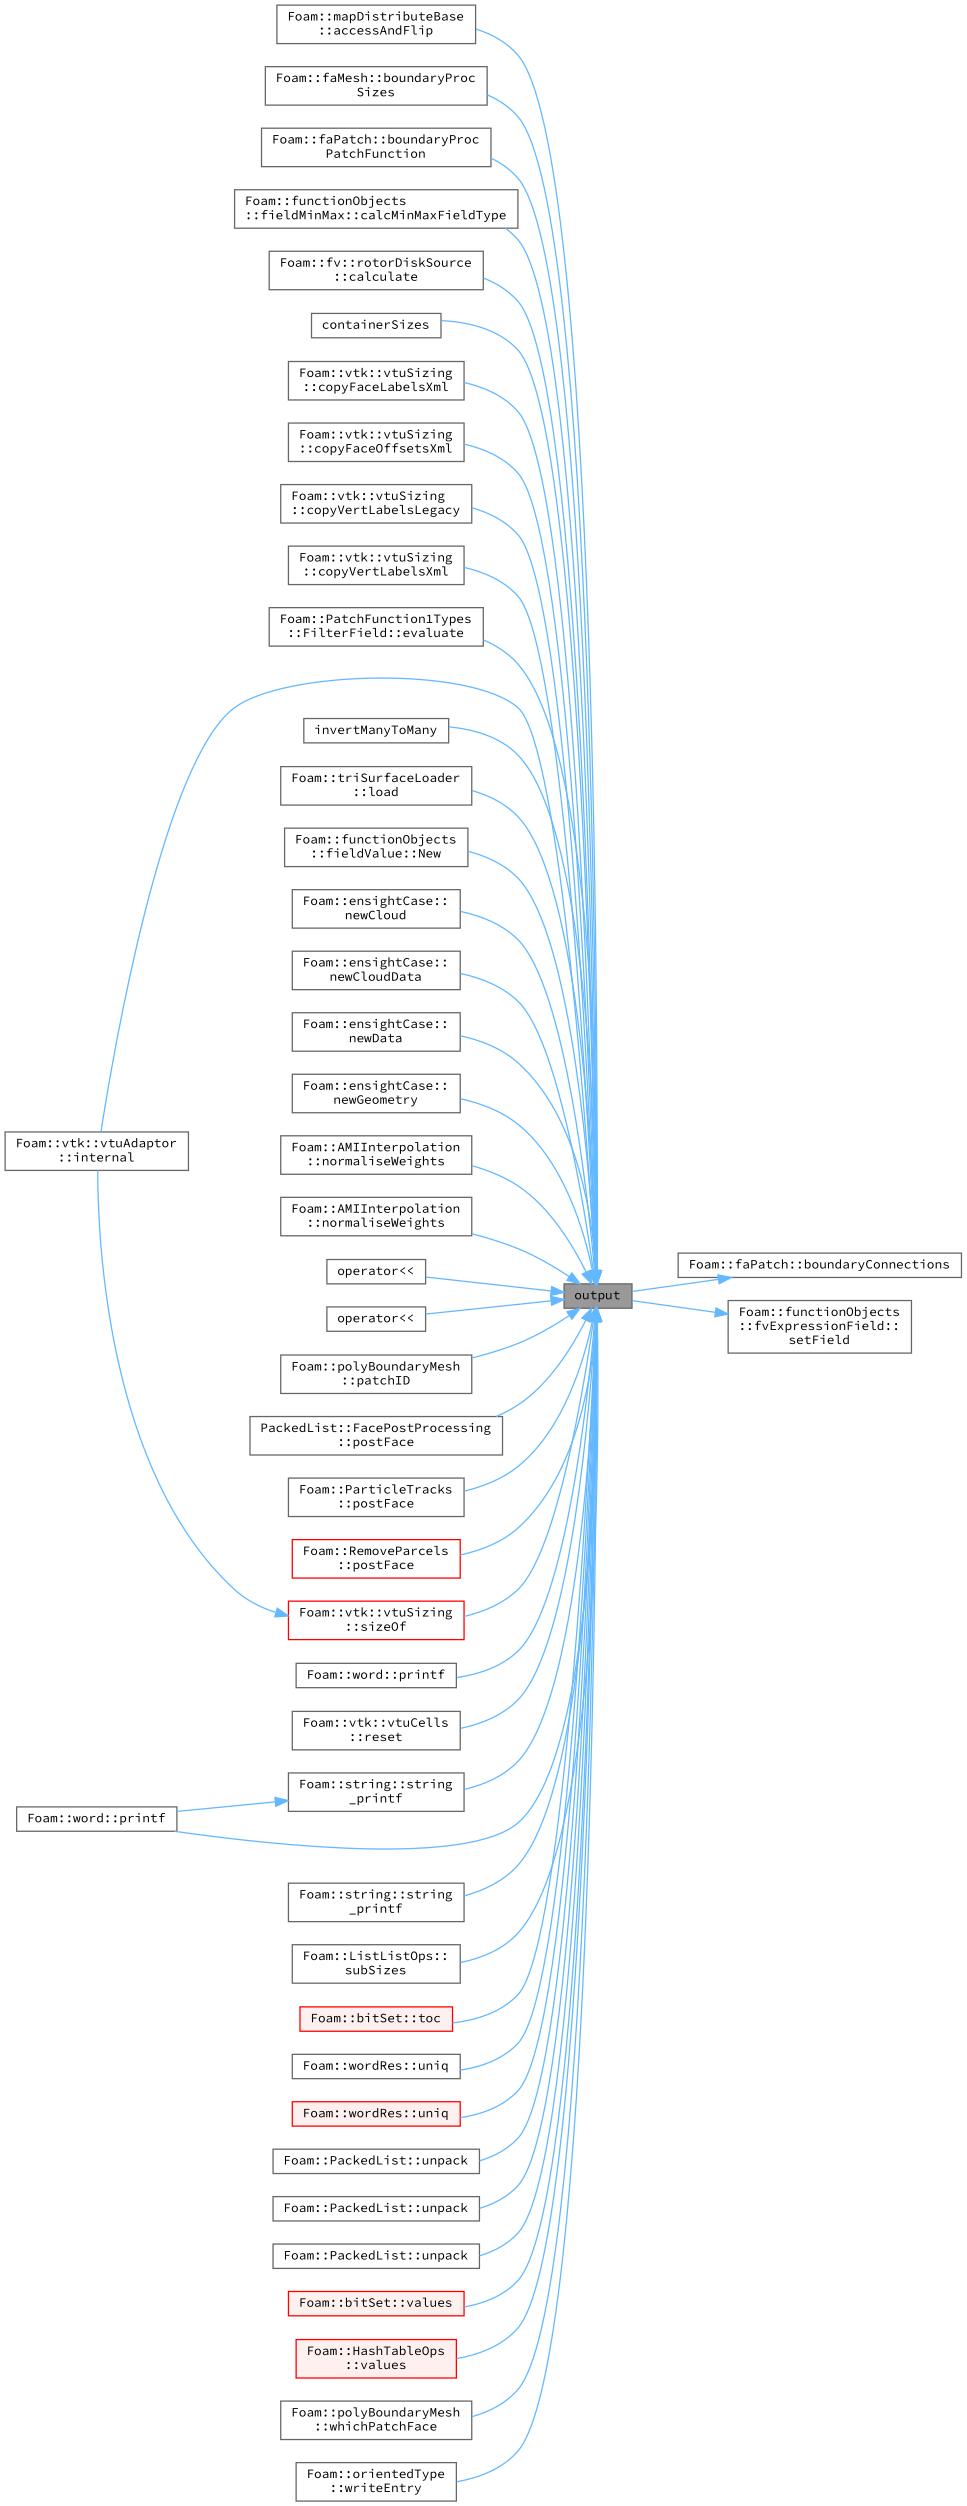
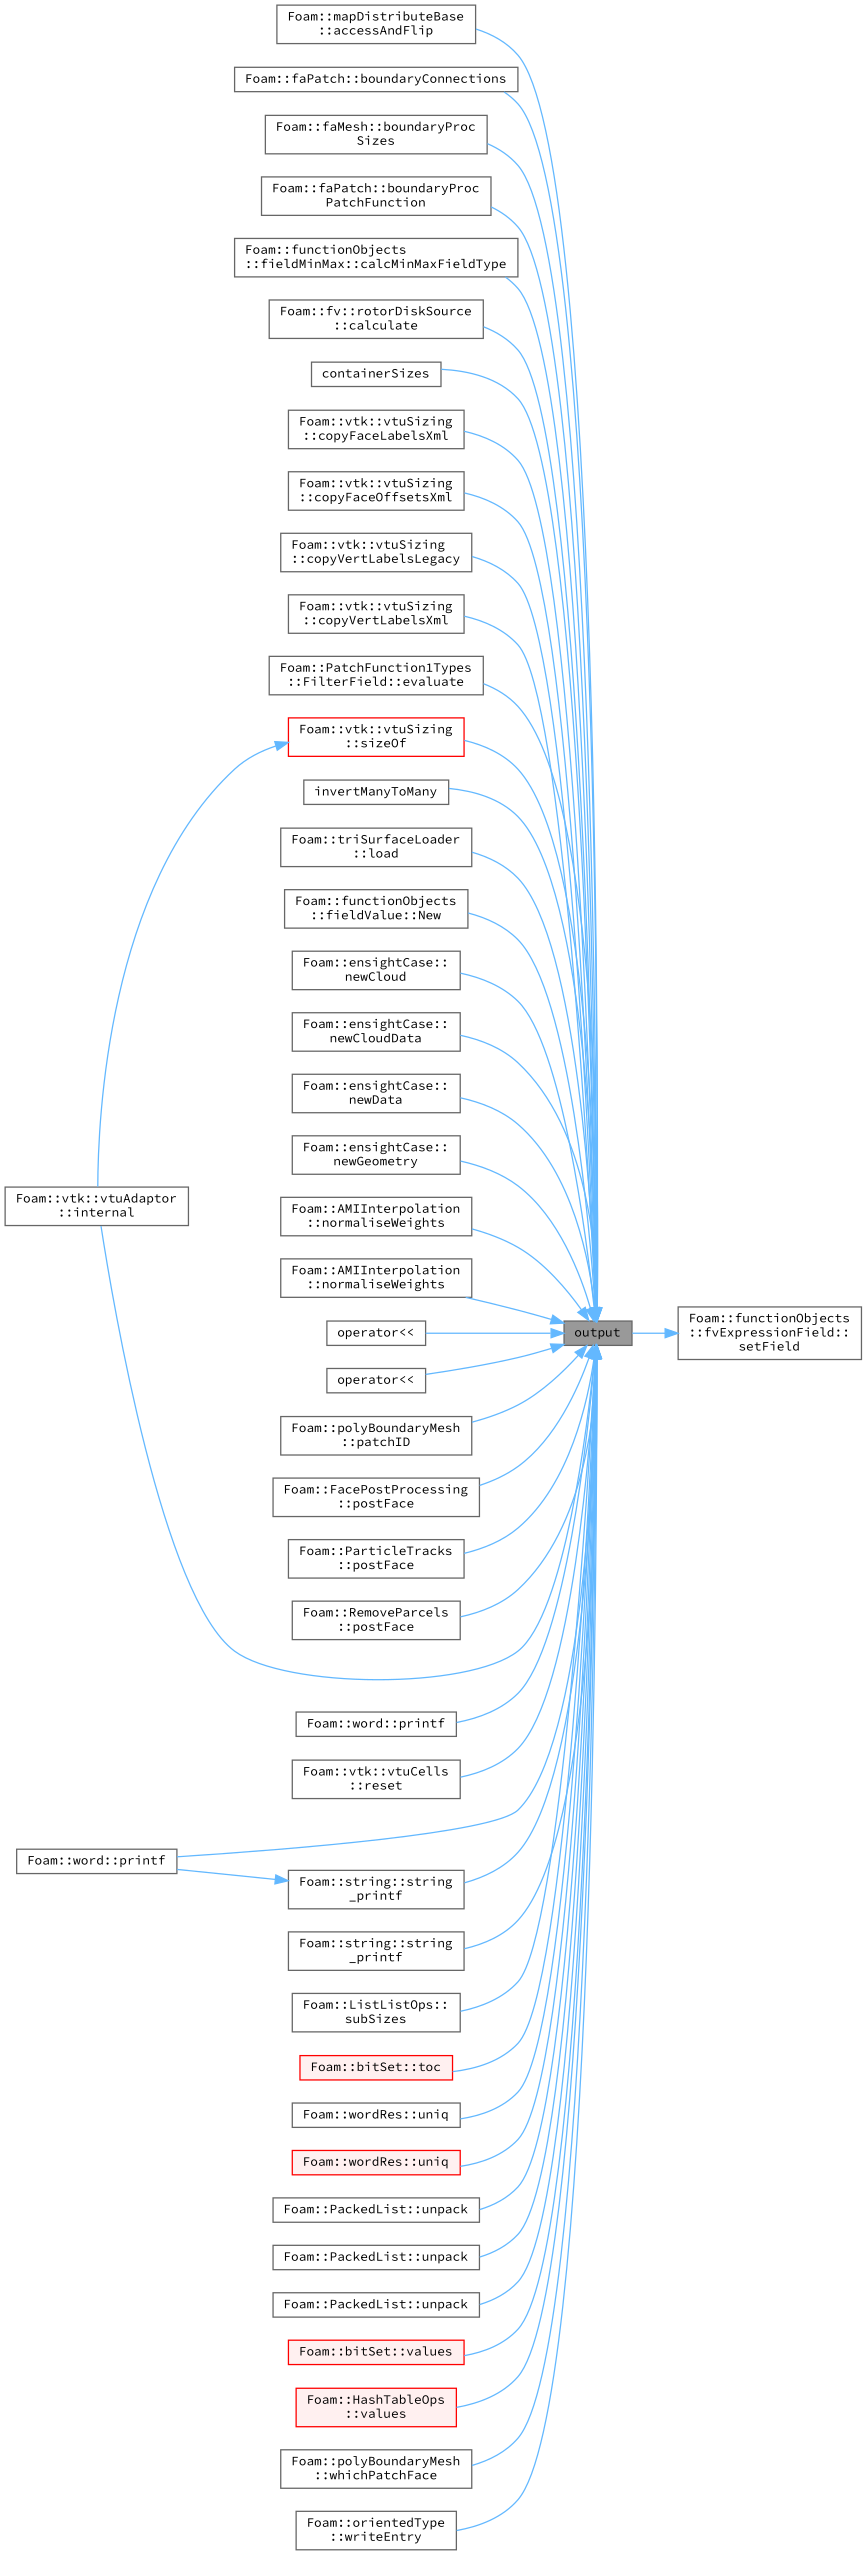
edge "output" -> "Foam::faPatch::boundaryConnections": reversed
node "PackedList::FacePostProcessing ::postFace": label "PackedList::FacePostProcessing ::postFace" -> "Foam::FacePostProcessing ::postFace"
node "Foam::RemoveParcels ::postFace": color red -> grey40
